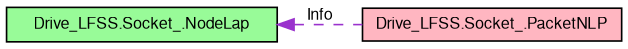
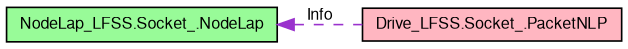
node "Drive_LFSS.Socket_.NodeLap": label "Drive_LFSS.Socket_.NodeLap" -> "NodeLap_LFSS.Socket_.NodeLap"
